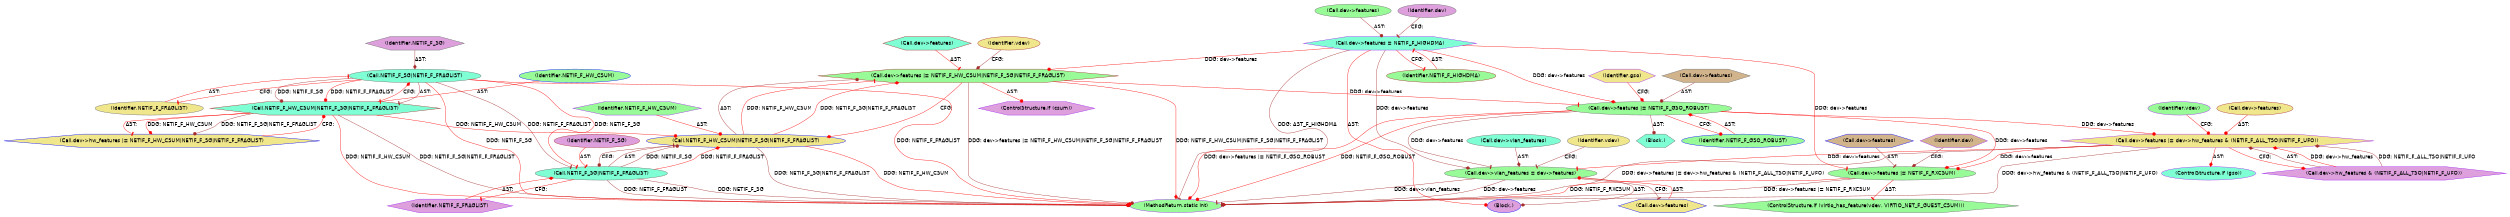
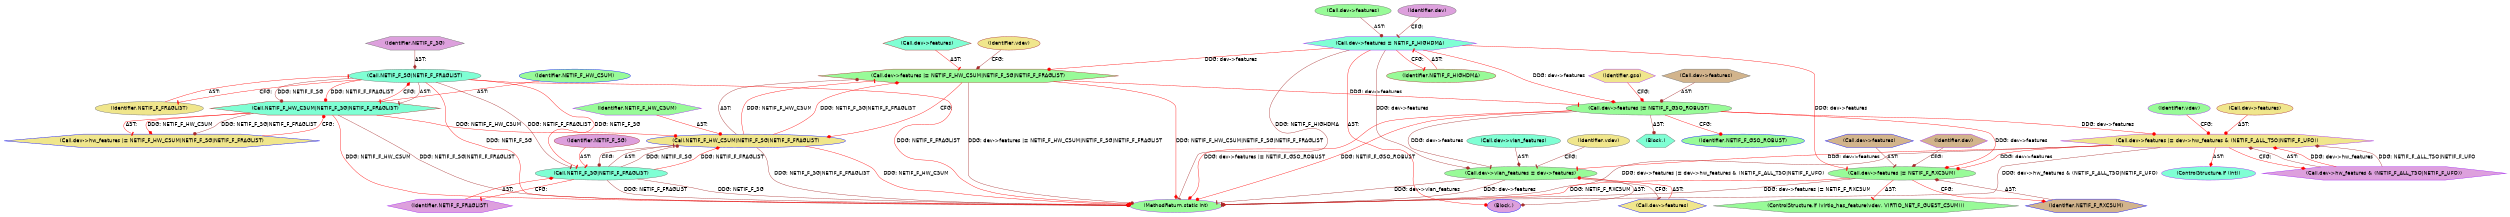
node "(ControlStructure,if (csum))": removed
edge "(Identifier,NETIF_F_GSO_ROBUST)" -> "(Call,dev->features |= NETIF_F_GSO_ROBUST)": removed, label "AST:"
edge "(Call,dev->features = NETIF_F_HIGHDMA)" -> "(MethodReturn,static int)": label "DDG: AST_F_HIGHDMA" -> "DDG: NETIF_F_HIGHDMA"
node "(ControlStructure,if (gso))": label "(ControlStructure,if (gso))" -> "(ControlStructure,if (int))"
node "(Identifier,NETIF_F_RXCSUM)": added
